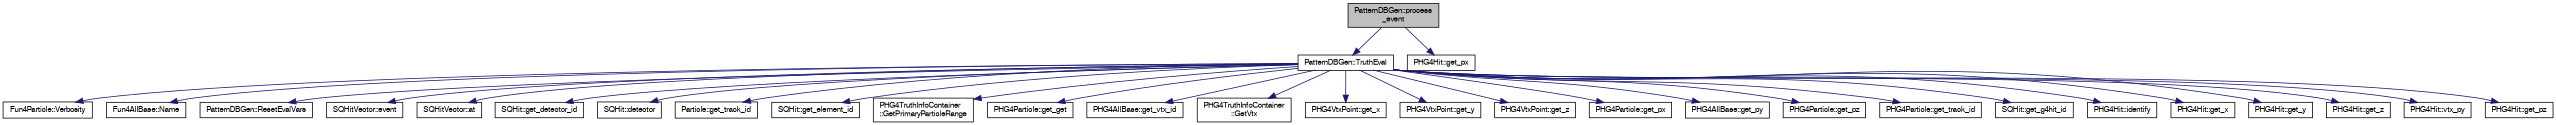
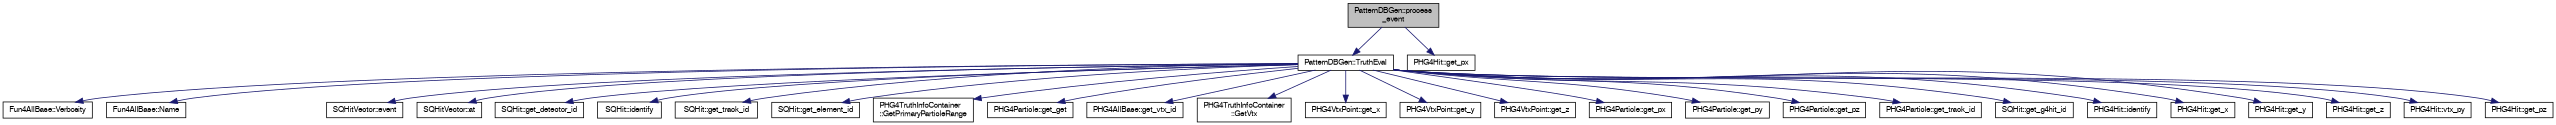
node "Fun4Particle::Verbosity": label "Fun4Particle::Verbosity" -> "Fun4AllBase::Verbosity"
node "PatternDBGen::ResetEvalVars": removed
node "SQHit::detector": label "SQHit::detector" -> "SQHit::identify"
node "Particle::get_track_id": label "Particle::get_track_id" -> "SQHit::get_track_id"
node "PHG4AllBase::get_py": label "PHG4AllBase::get_py" -> "PHG4Particle::get_py"
